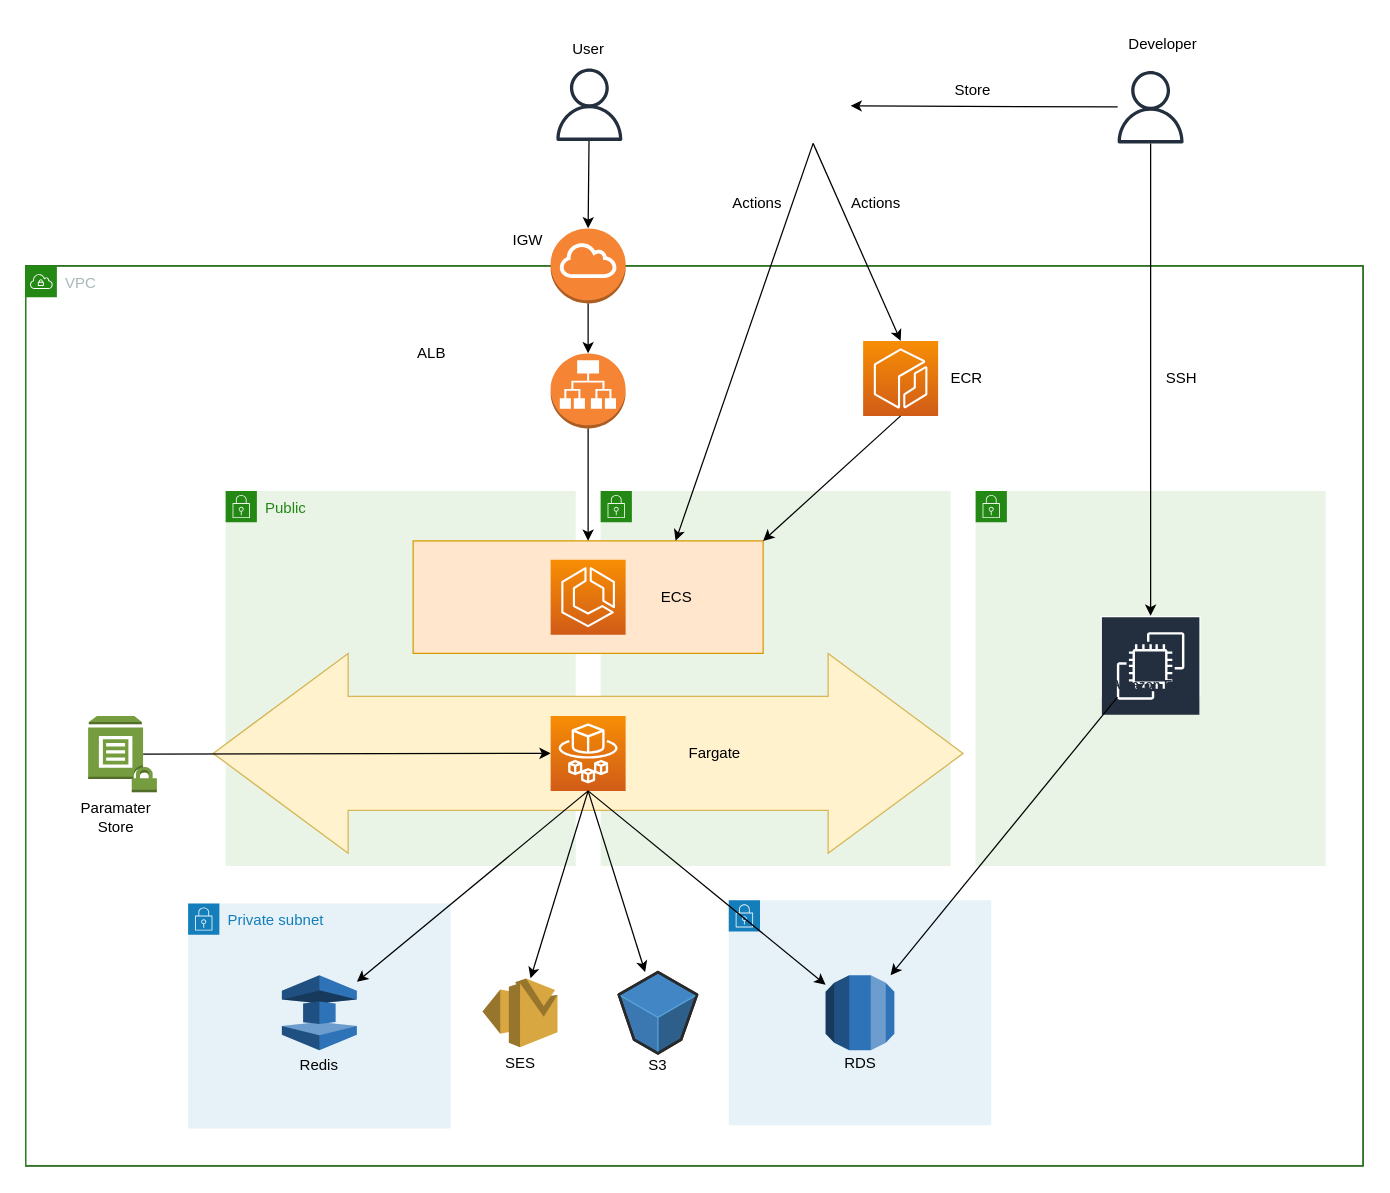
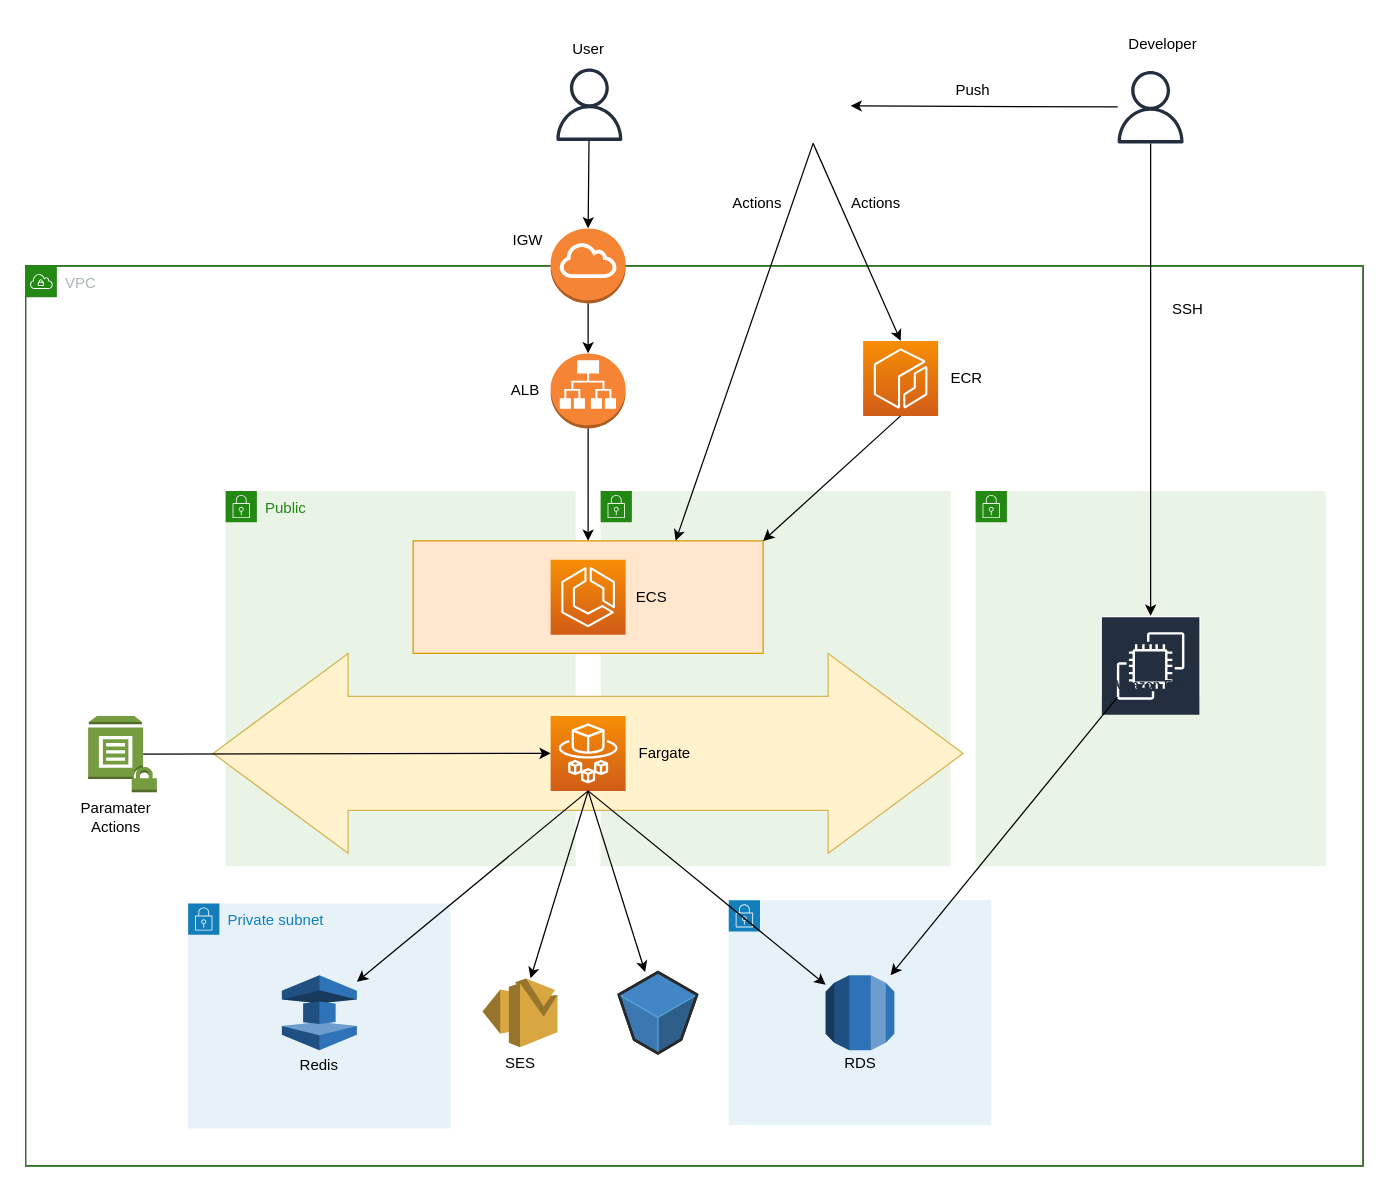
node "Store": label "Store" -> "Push"
node "ALB": moved (432, 353) -> (526, 391)
node "SSH": moved (1182, 378) -> (1188, 309)
node "ECS": moved (677, 597) -> (652, 597)
node "Fargate": moved (715, 753) -> (665, 753)
node "Paramater Store": label "Paramater Store" -> "Paramater Actions"
node "S3": removed
